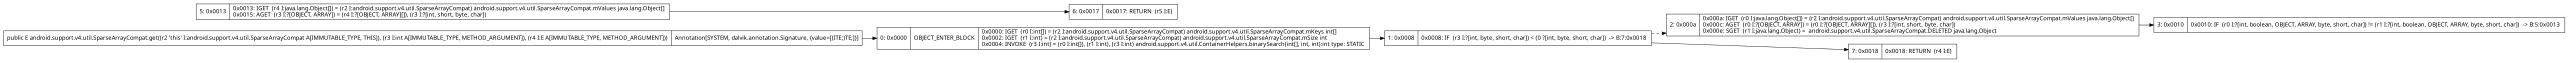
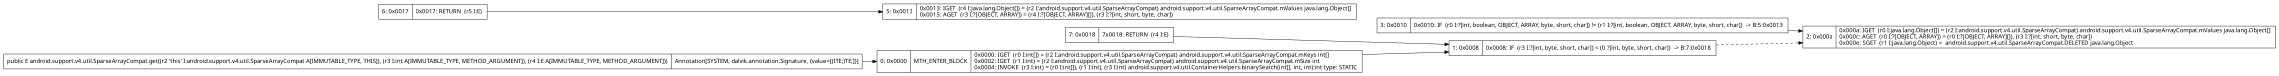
edge "5: 0x0013" -> "6: 0x0017": reversed
edge "2: 0x000a" -> "3: 0x0010": reversed
node "0: 0x0000": text "OBJECT_ENTER_BLOCK" -> "MTH_ENTER_BLOCK"
edge "1: 0x0008" -> "7: 0x0018": reversed
node "7: 0x0018": text "0x0018: RETURN  (r4 I:E)" -> "7x0018: RETURN  (r4 I:E)"
